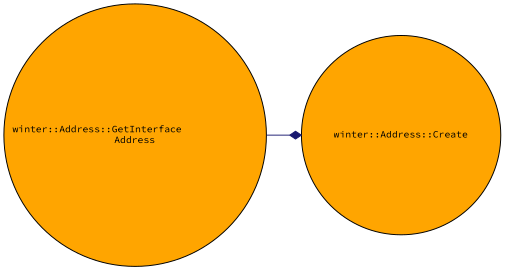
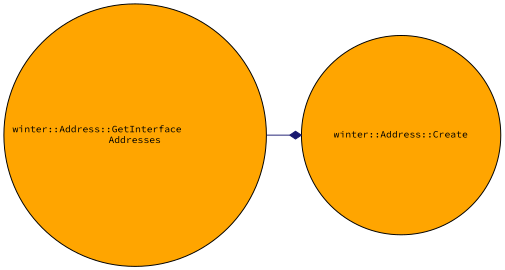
node "winter::Address::GetInterface Address": label "winter::Address::GetInterface Address" -> "winter::Address::GetInterface Addresses"
